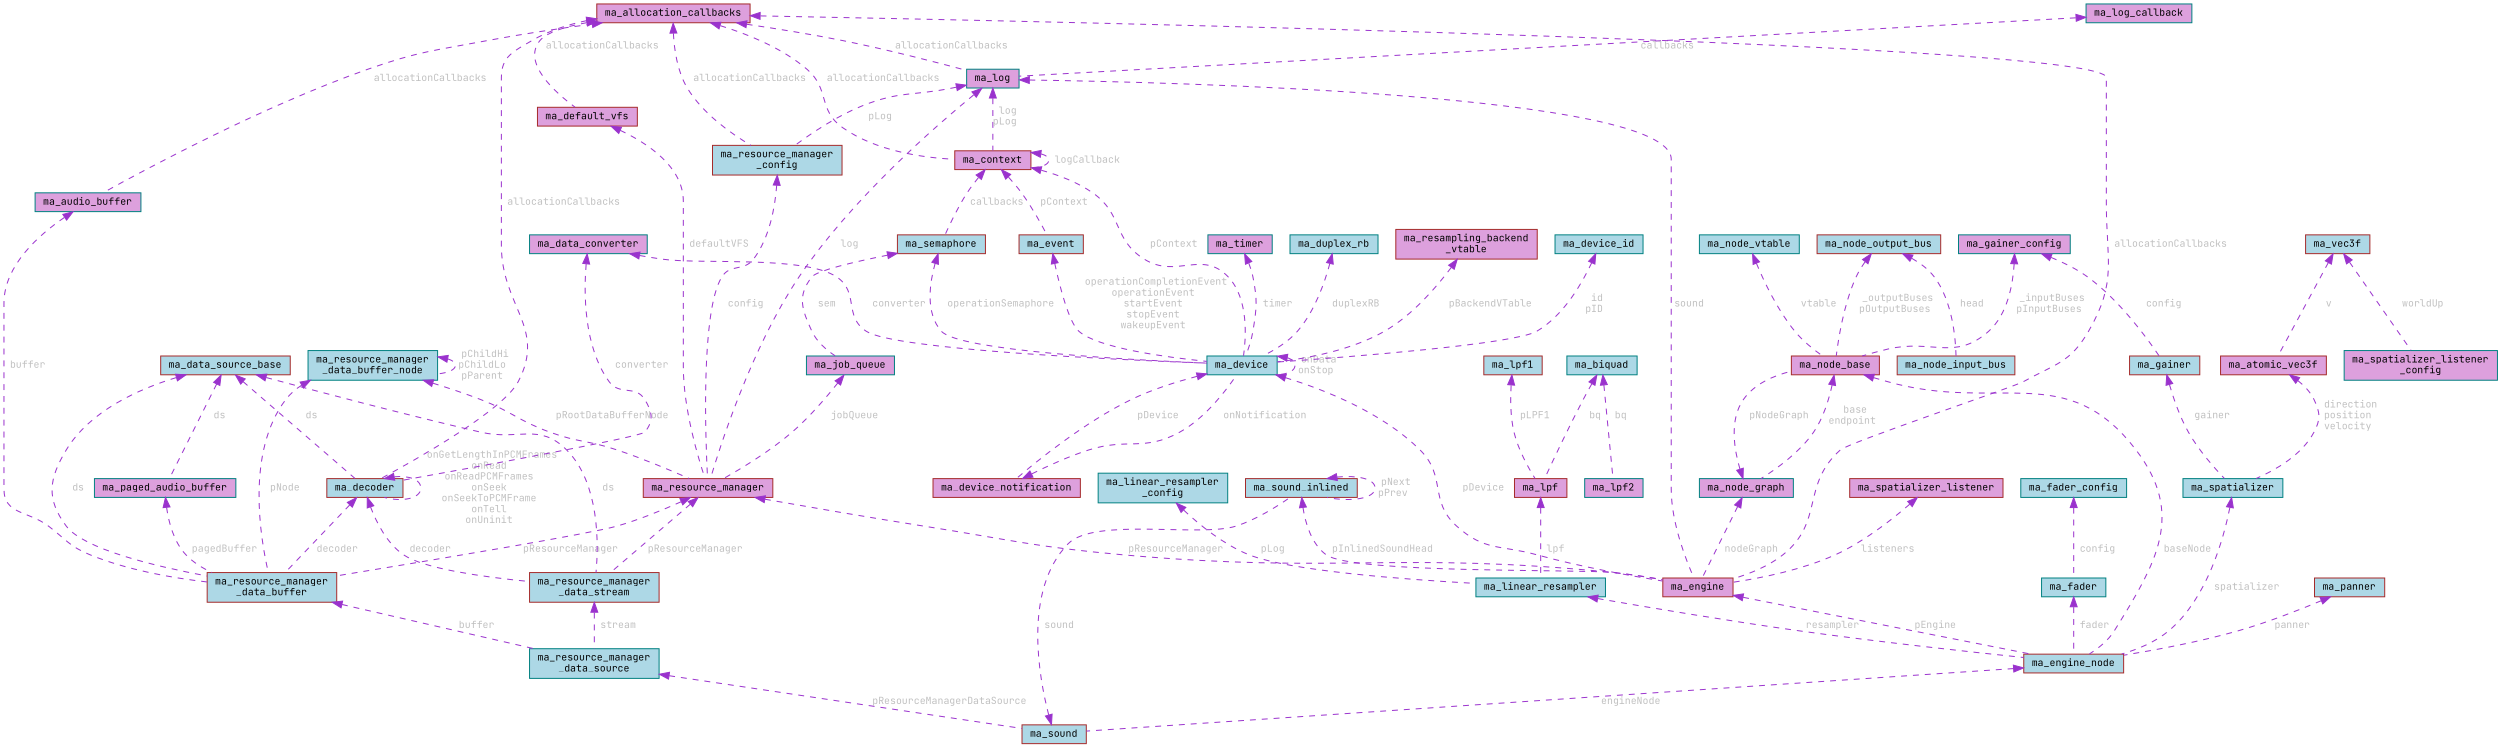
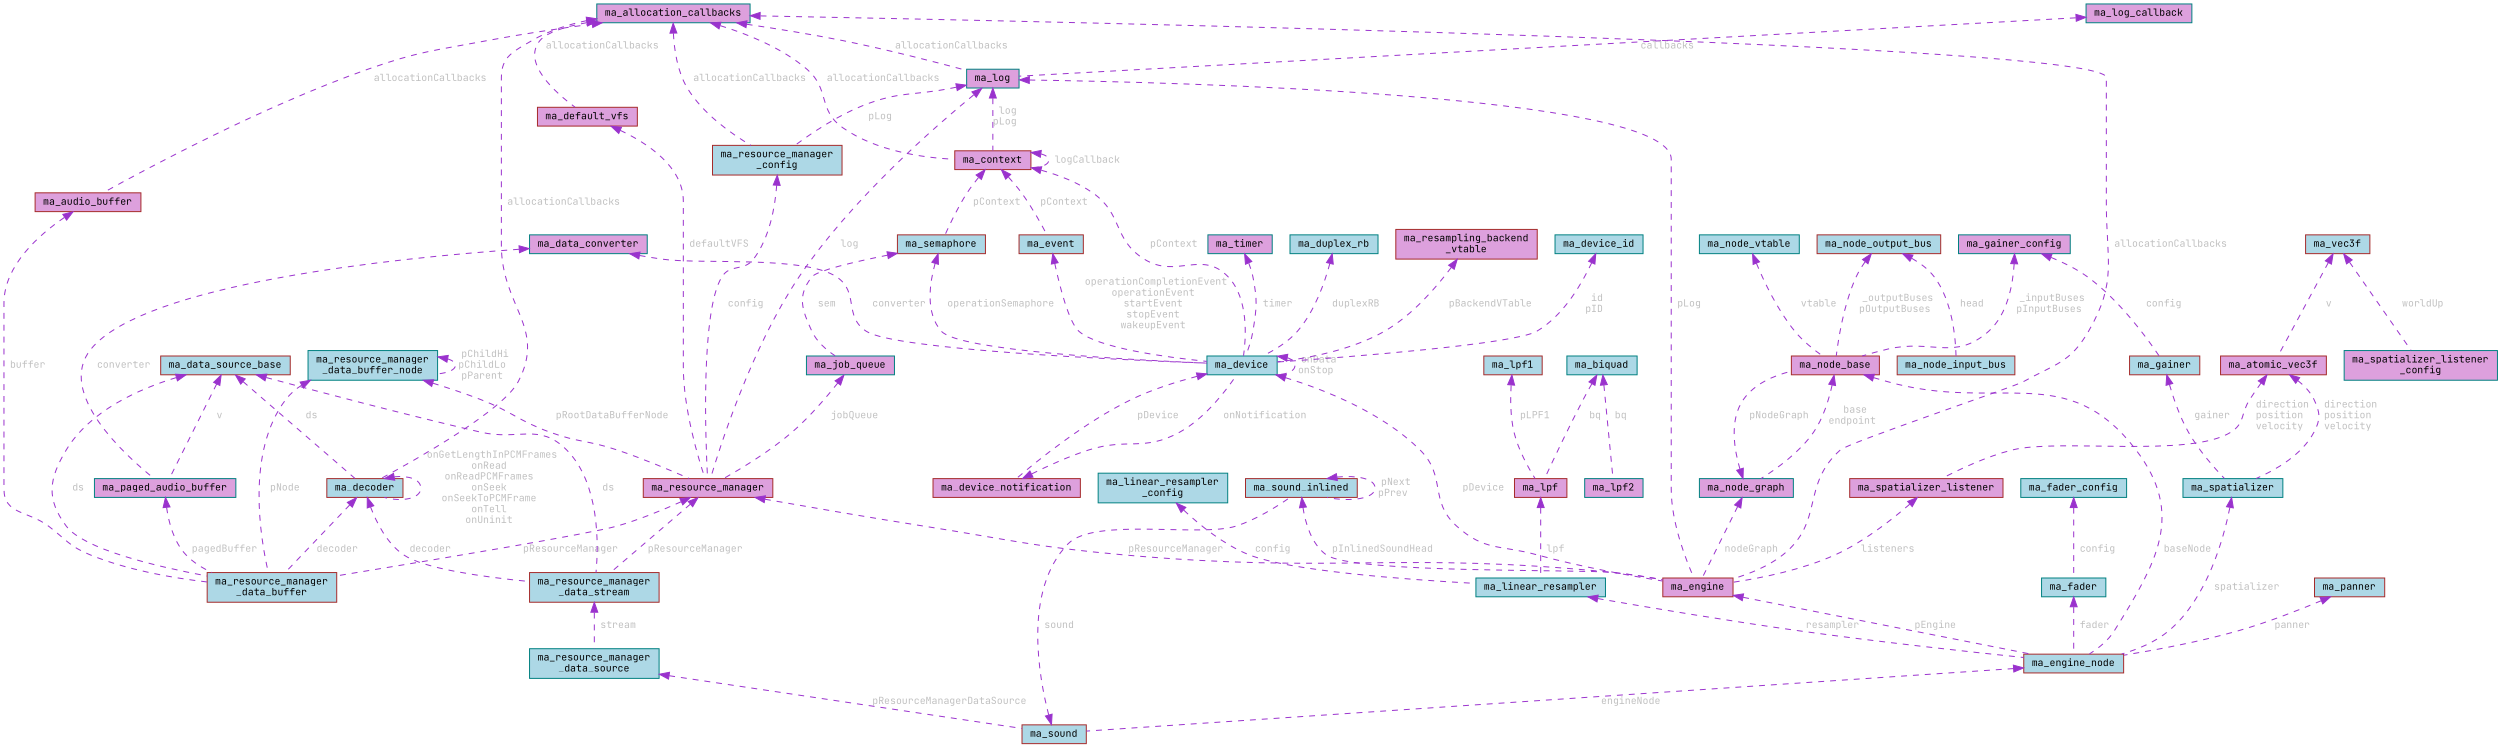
node "ma_allocation_callbacks": color brown -> teal
node "ma_audio_buffer": color teal -> brown
edge "ma_semaphore" -> "ma_context": label " callbacks" -> " pContext"
edge "ma_engine" -> "ma_log": label " sound" -> " pLog"
edge "ma_paged_audio_buffer" -> "ma_data_source_base": label " ds" -> " v"
edge "ma_decoder" -> "ma_data_converter": now "ma_paged_audio_buffer" -> "ma_data_converter"
edge "ma_spatializer_listener" -> "ma_atomic_vec3f": added, label "direction position velocity"
edge "ma_linear_resampler" -> "ma_linear_resampler _config": label " pLog" -> " config"
edge "ma_resource_manager _data_source" -> "ma_resource_manager _data_buffer": removed, label "buffer"
